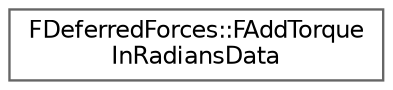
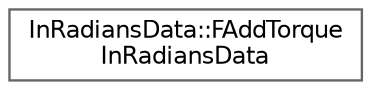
node "FDeferredForces::FAddTorque InRadiansData": label "FDeferredForces::FAddTorque InRadiansData" -> "InRadiansData::FAddTorque InRadiansData"
